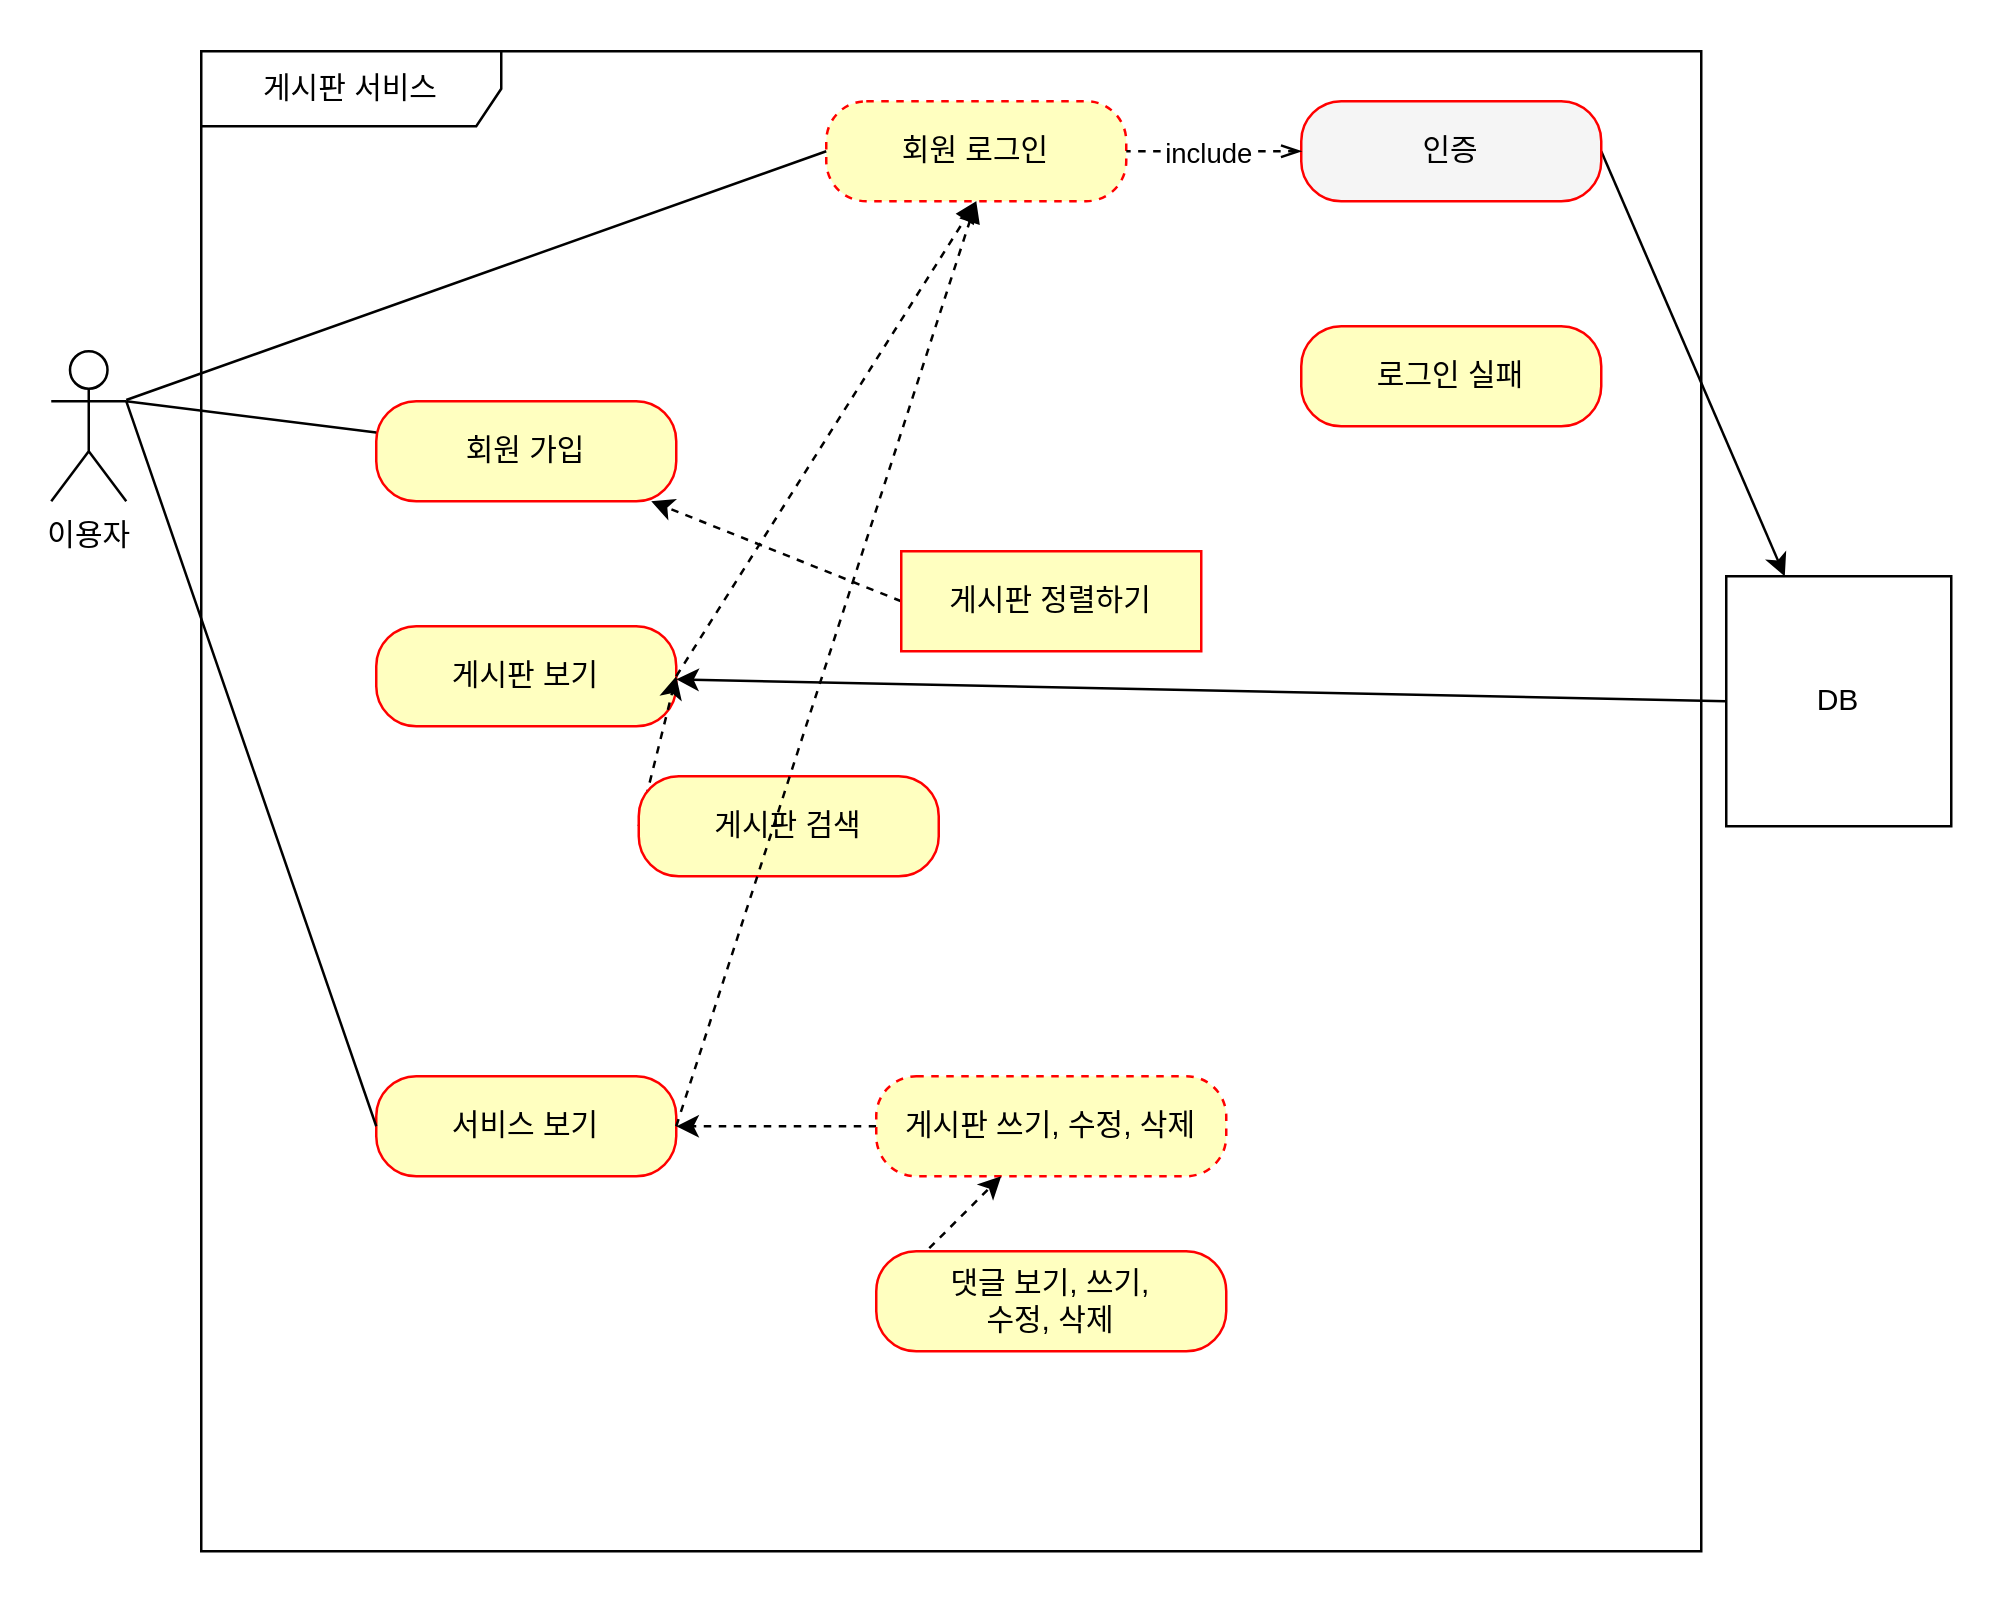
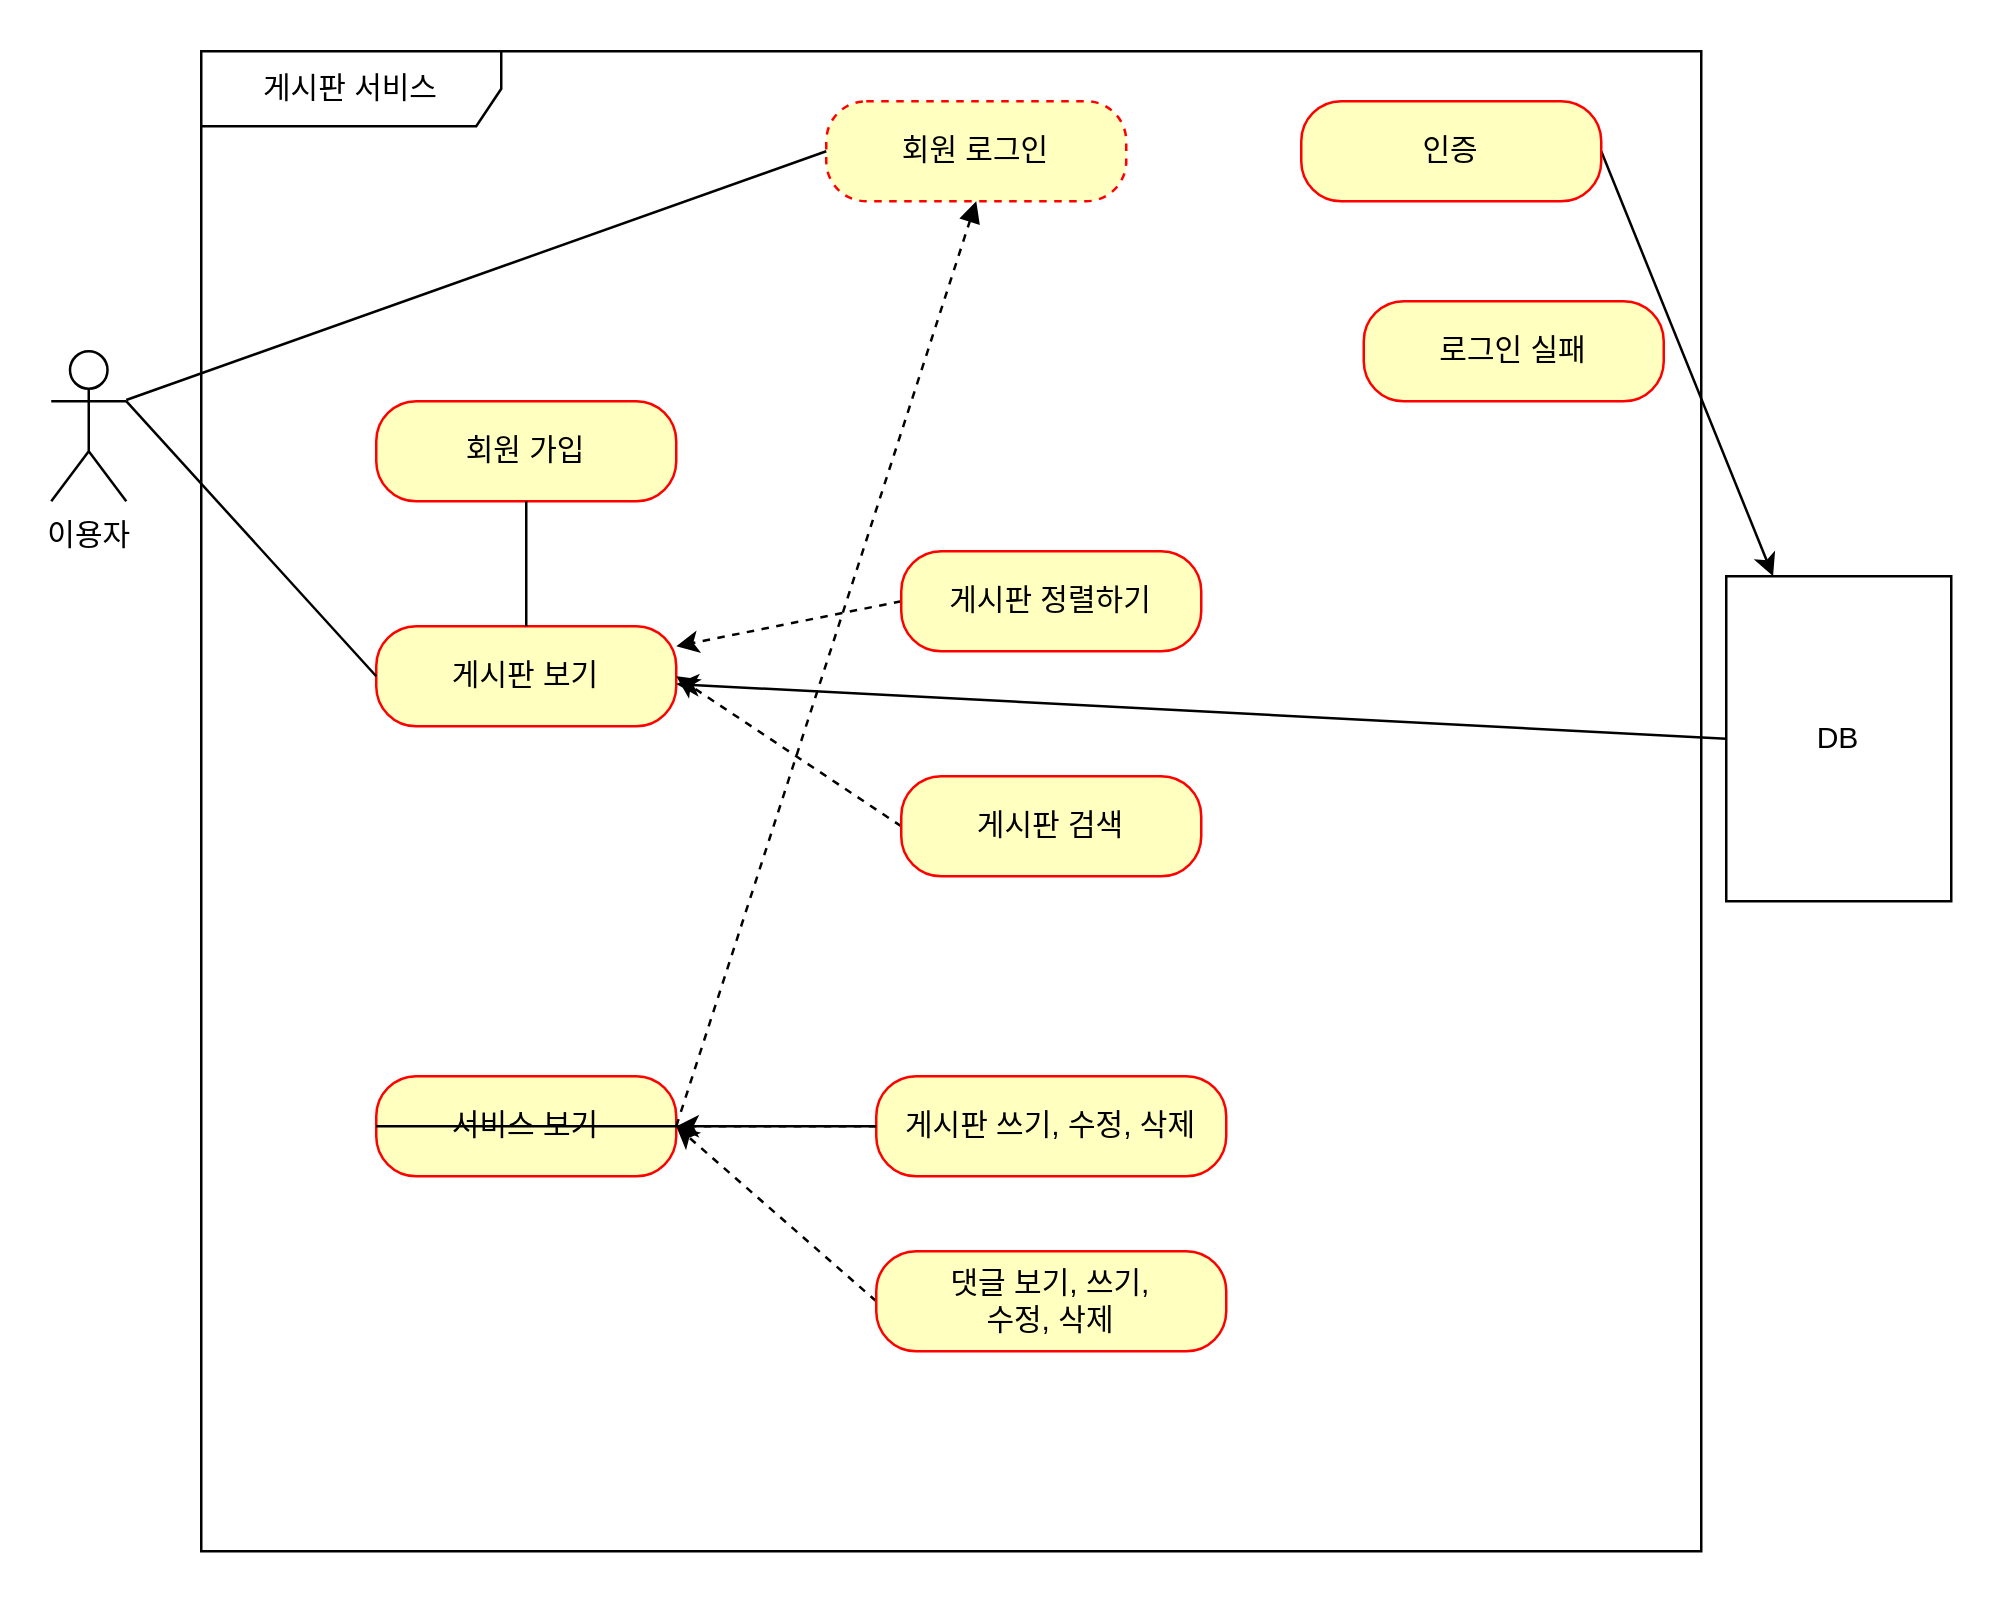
edge "회원 로그인" -> "인증": removed, label "include"
node "인증": fillcolor #f5f5f5 -> #ffffc0
node "로그인 실패": moved (1451, 376) -> (1514, 351)
edge "게시판 보기" -> "회원 로그인": removed
edge "이용자" -- "회원 가입": now "게시판 보기" -- "회원 가입"
edge "게시판 정렬하기" -> "회원 가입": now "게시판 정렬하기" -> "게시판 보기"
edge "이용자" -- "게시판 보기": added
node "게시판 정렬하기": shape rectangle -> rounded rectangle
node "DB": size 225x250 -> 225x325
node "게시판 검색": moved (789, 826) -> (1051, 826)
edge "이용자" -- "서비스 보기": now "게시판 쓰기, 수정, 삭제" -- "서비스 보기"
node "게시판 쓰기, 수정, 삭제": style dashed -> solid
edge "댓글 보기, 쓰기, 수정, 삭제" -> "게시판 쓰기, 수정, 삭제": now "댓글 보기, 쓰기, 수정, 삭제" -> "서비스 보기"
